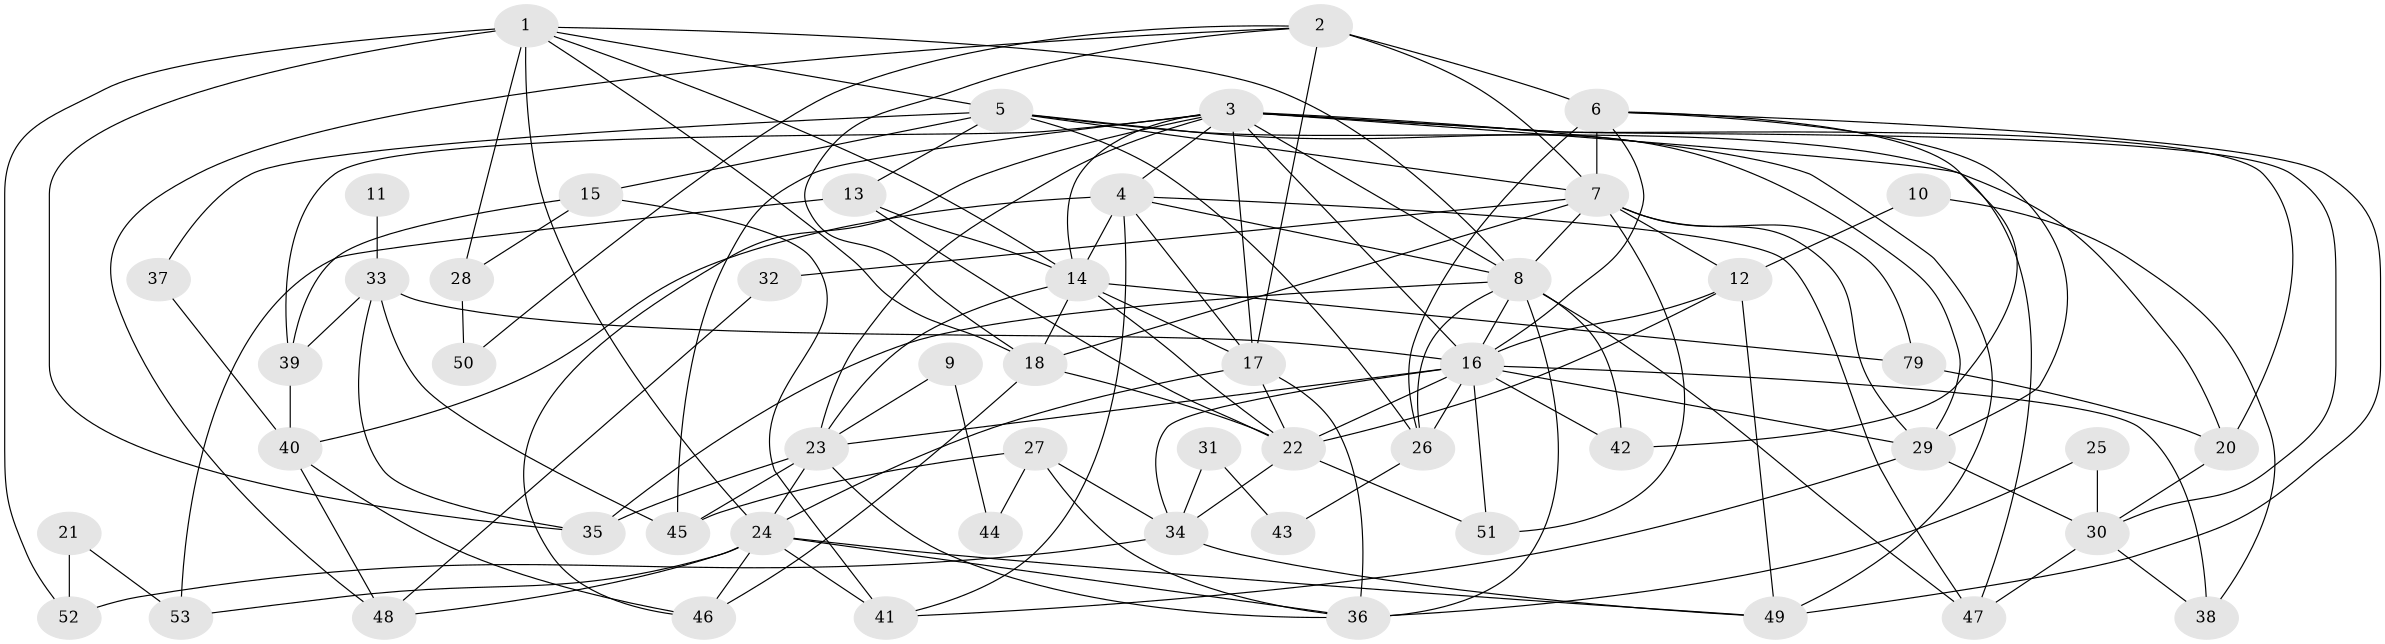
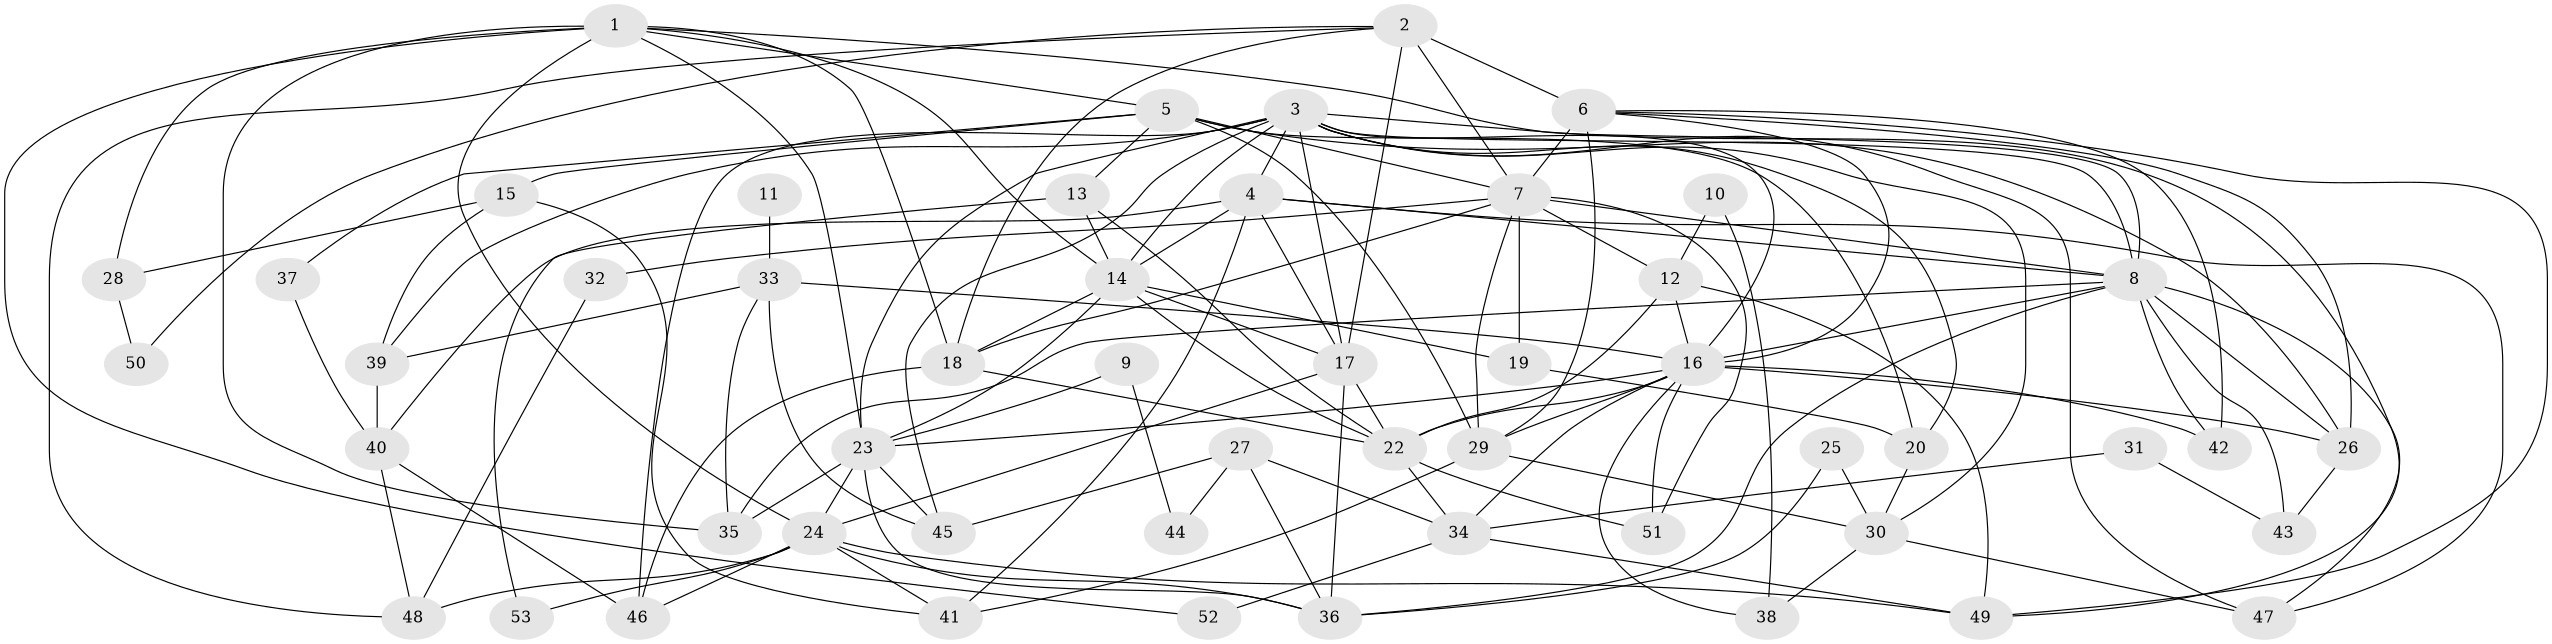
edge "1" -- "23": added
node "79": label "79" -> "19"
edge "8" -- "43": added
node "21": removed
